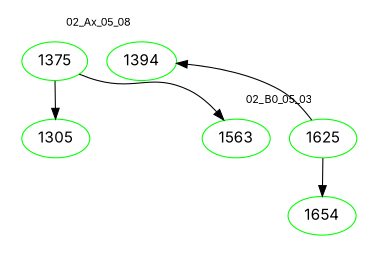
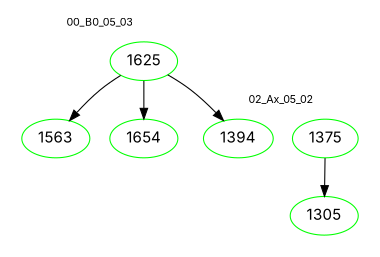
cluster "02_Ax_05_08": label "02_Ax_05_08" -> "02_Ax_05_02"
edge "1375" -> "1563": now "1625" -> "1563"
cluster "02_B0_05_03": label "02_B0_05_03" -> "00_B0_05_03"
